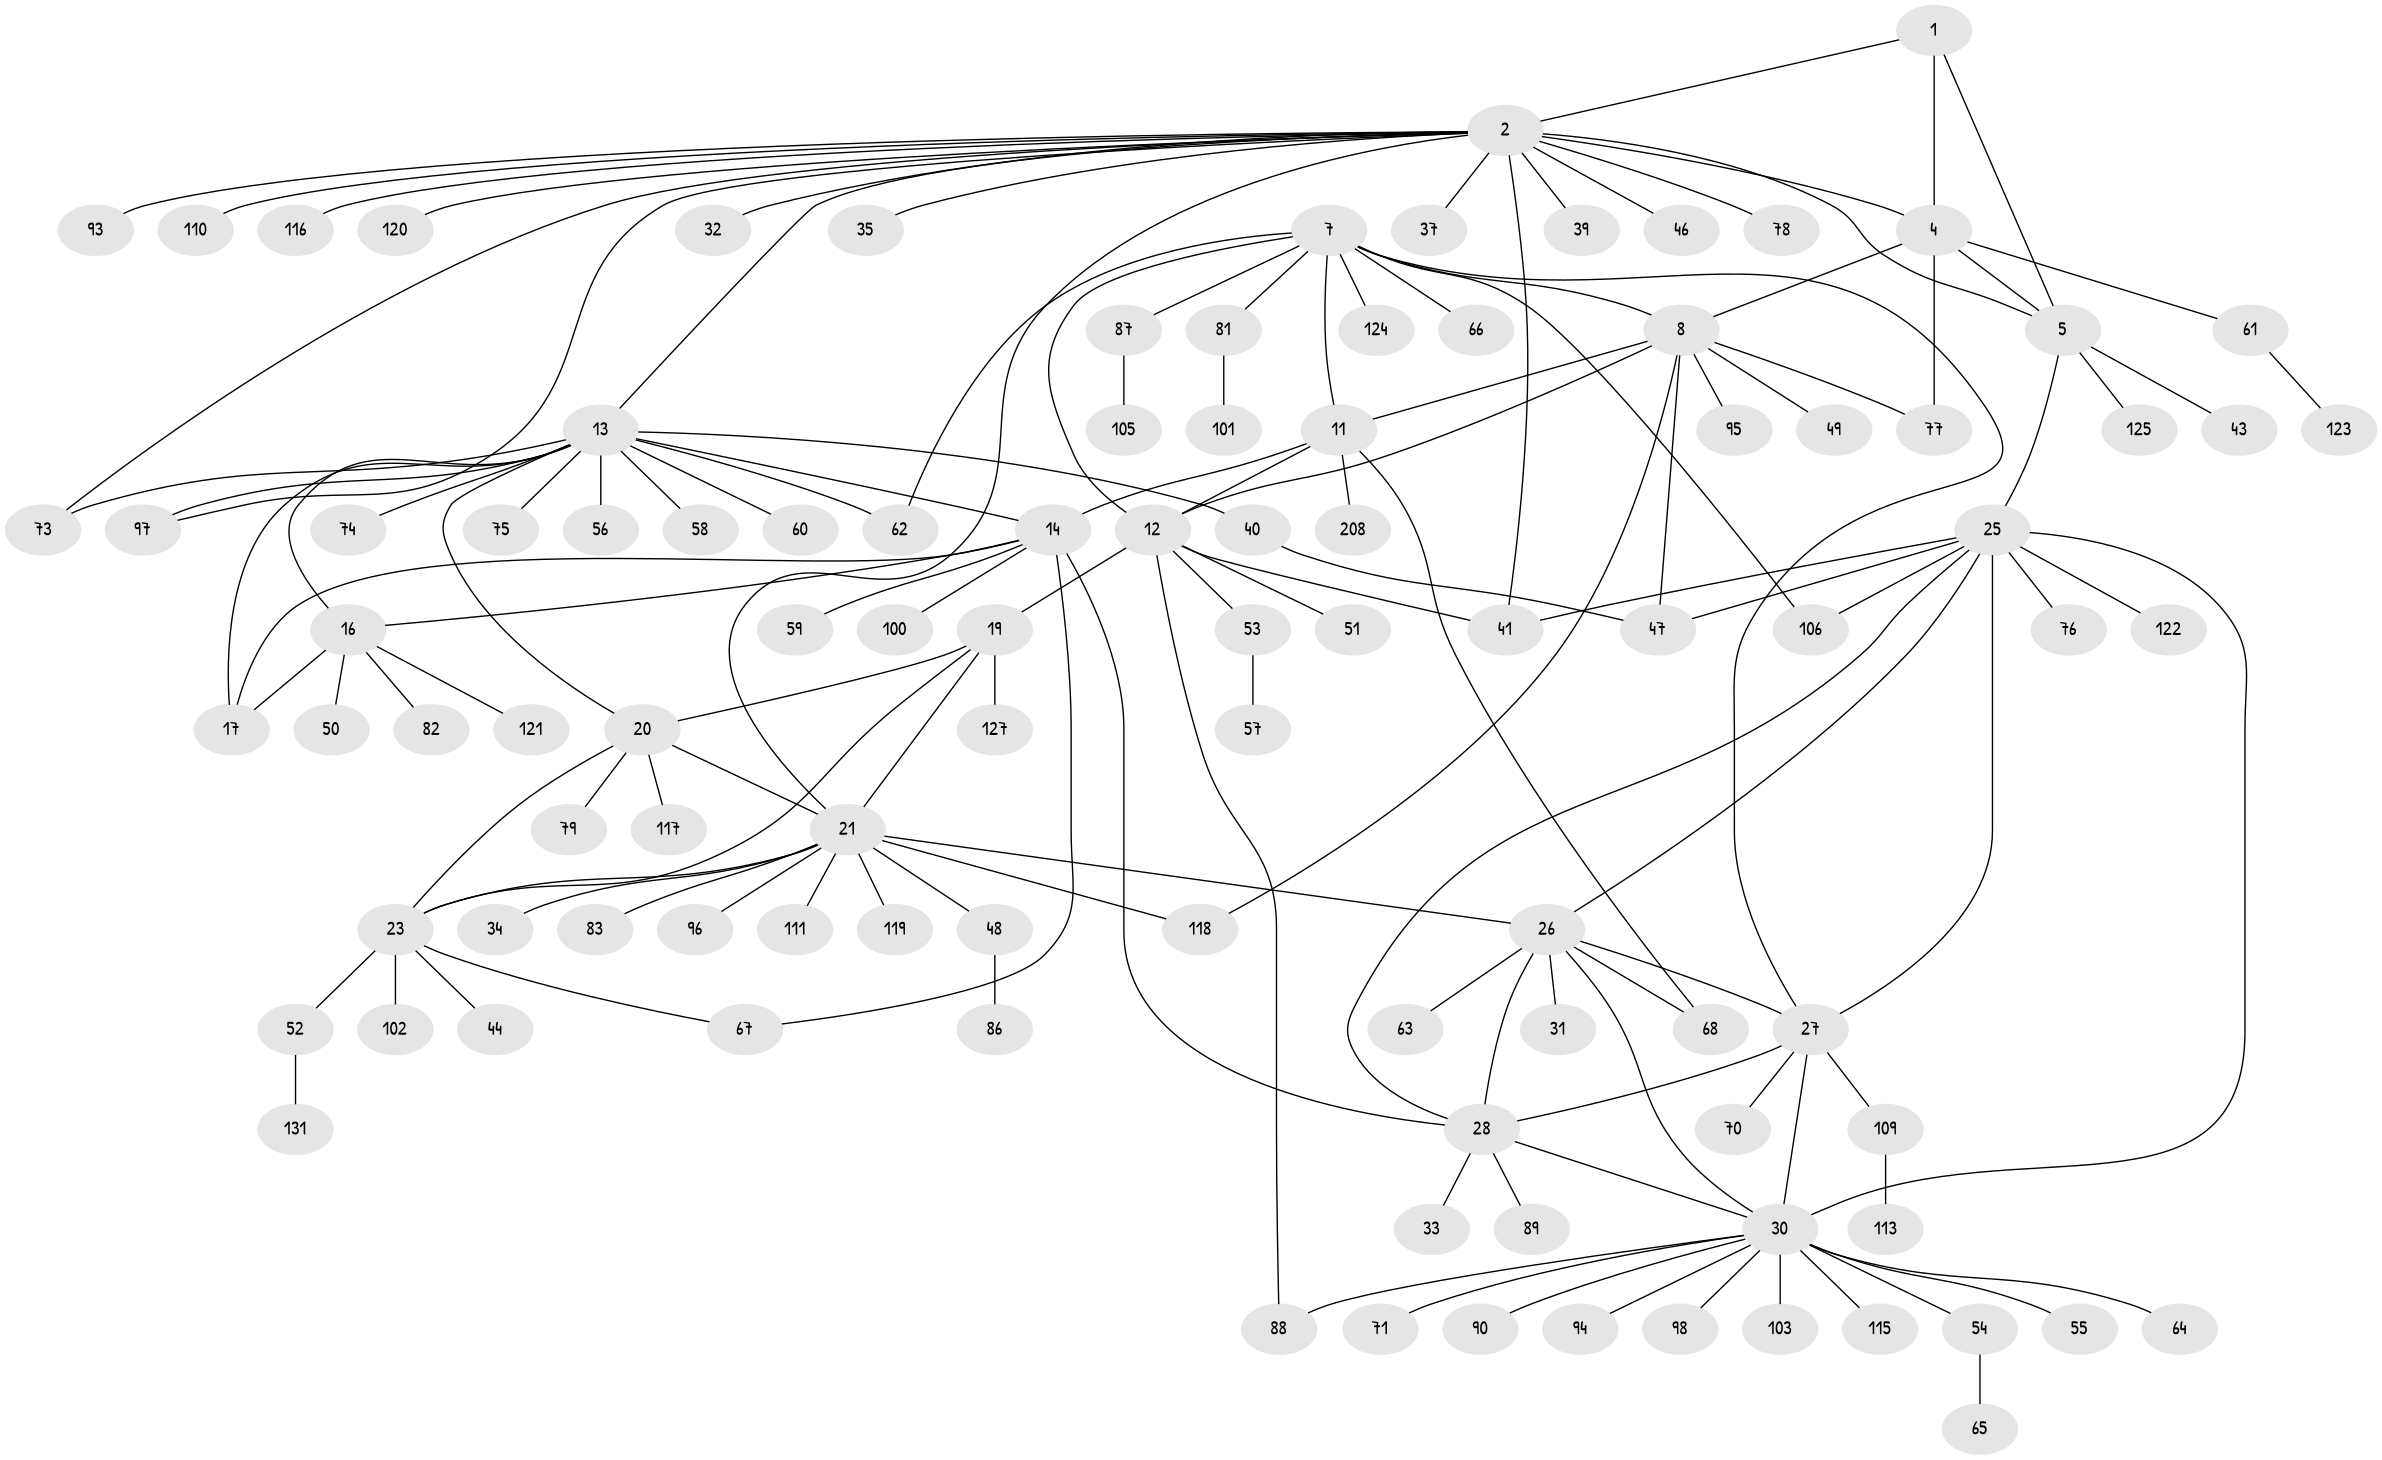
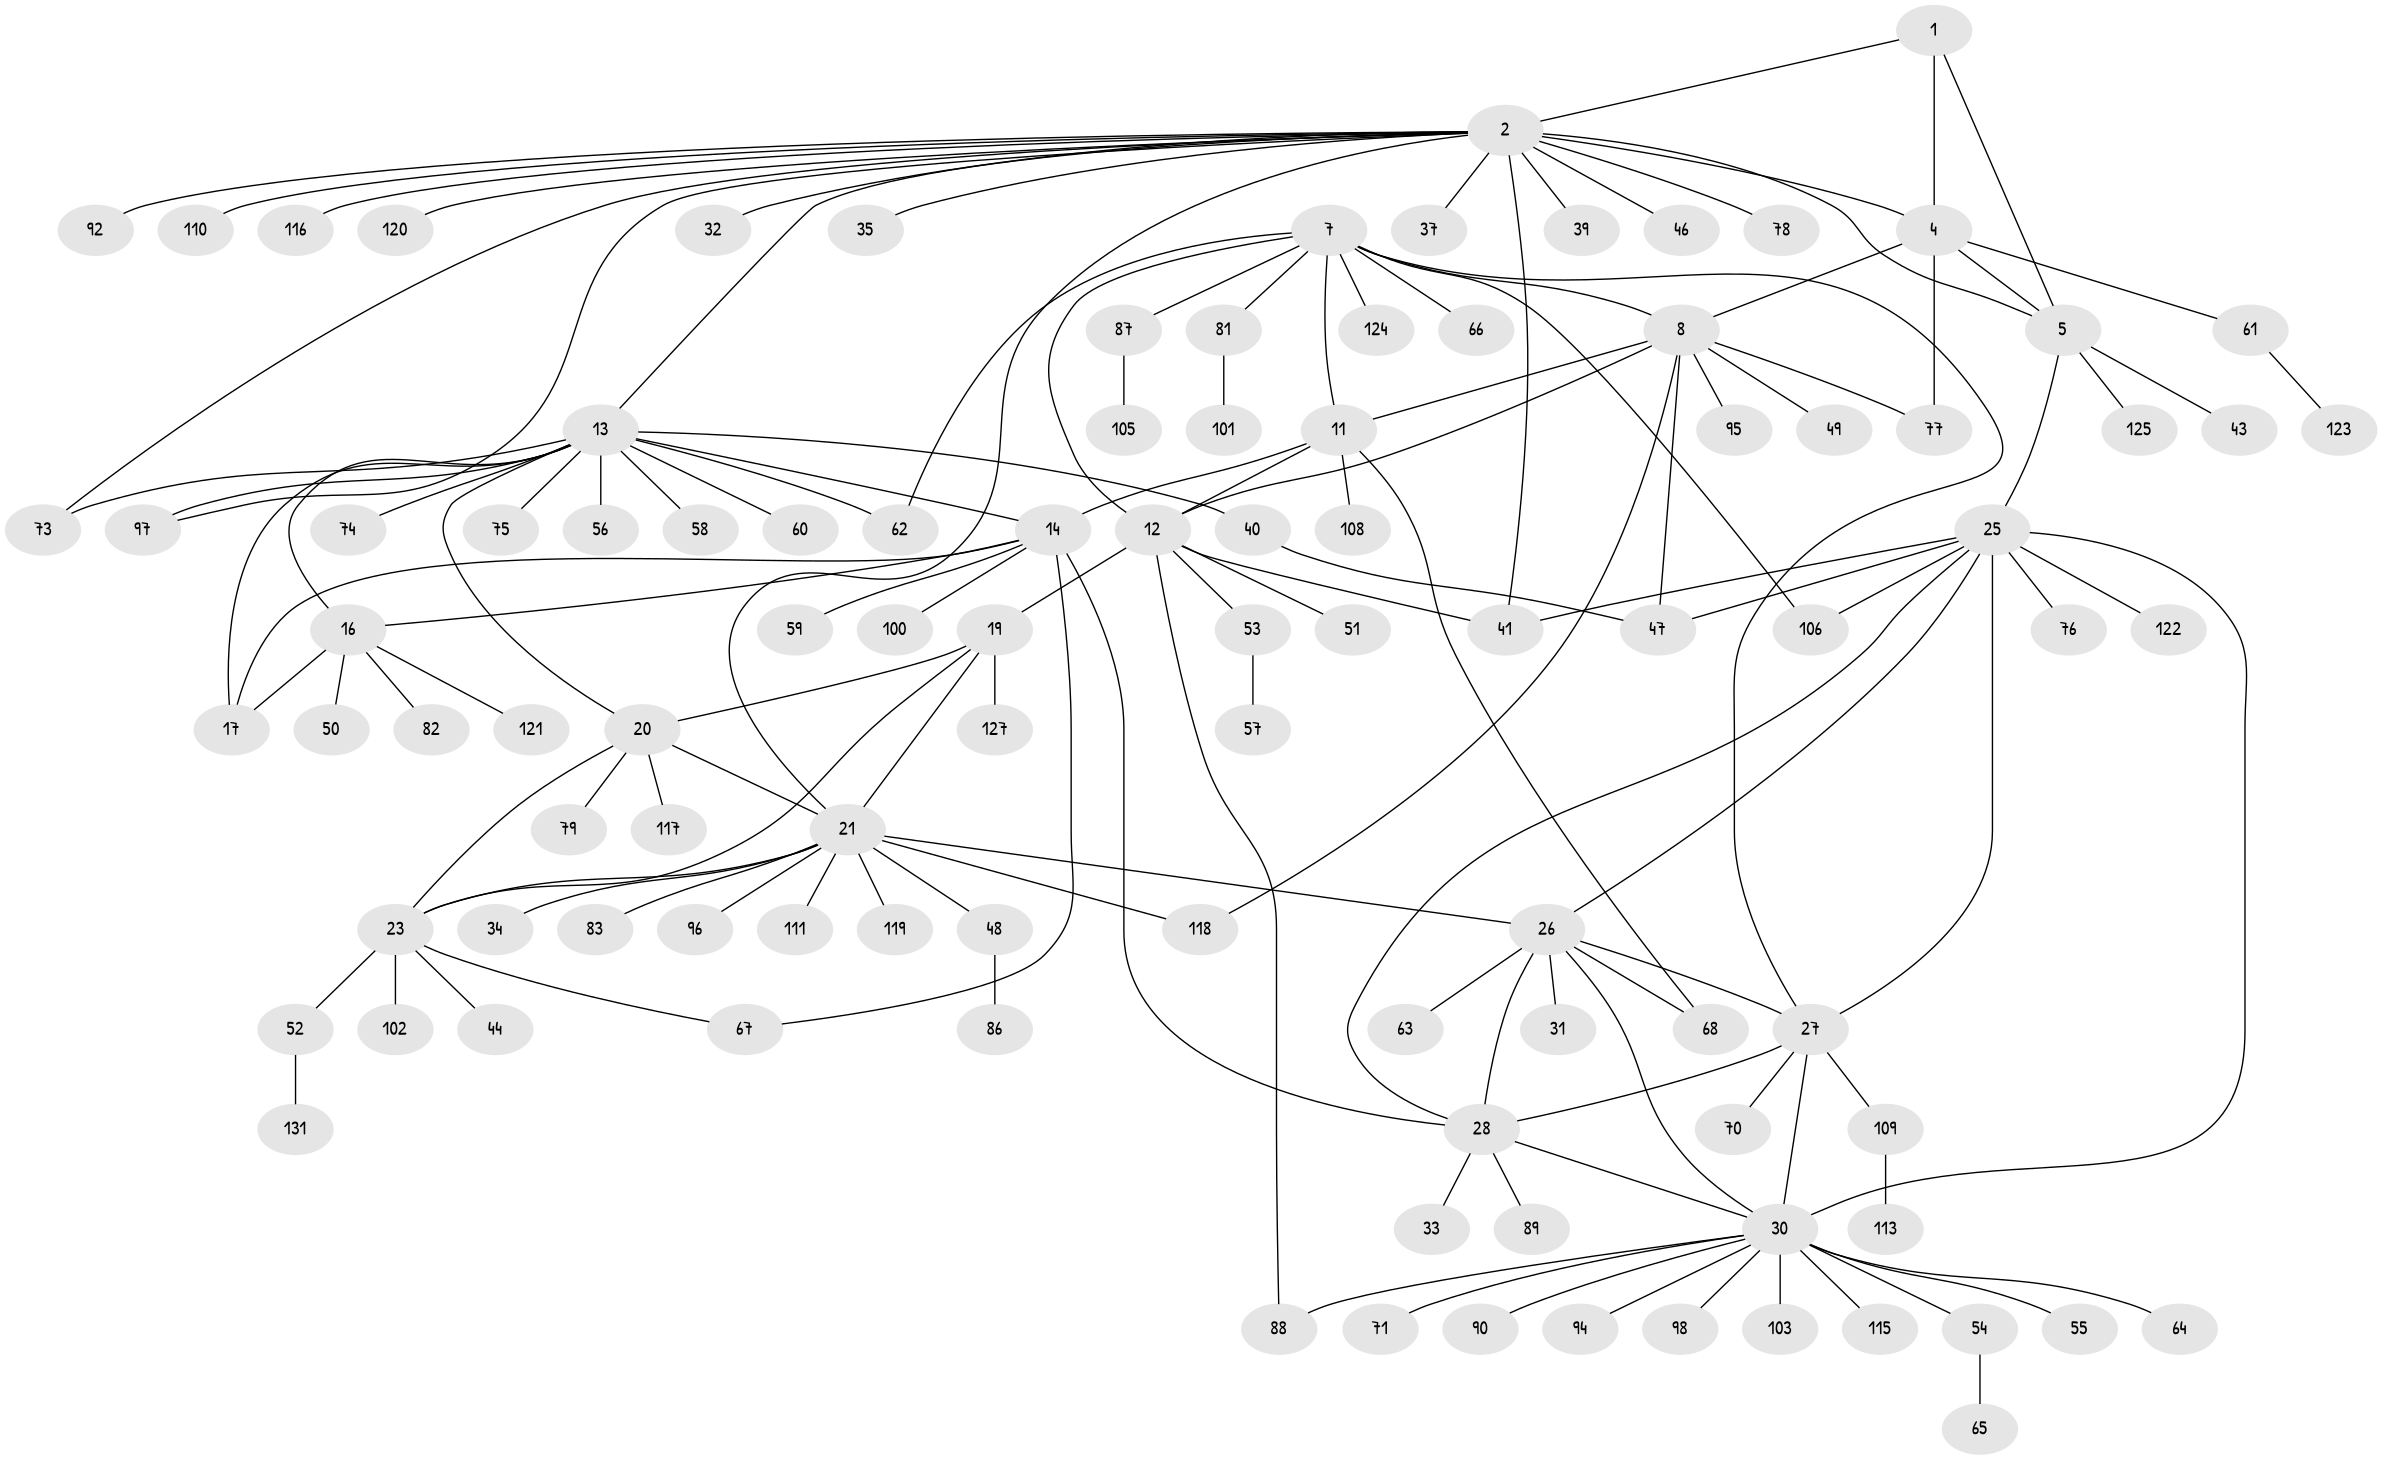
node "93": label "93" -> "92"
node "208": label "208" -> "108"
